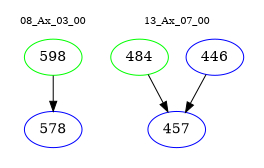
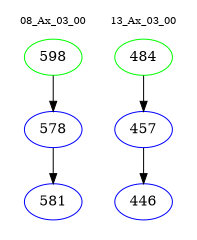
cluster "13_Ax_07_00": label "13_Ax_07_00" -> "13_Ax_03_00"
edge "446" -> "457": reversed
node "581": added
